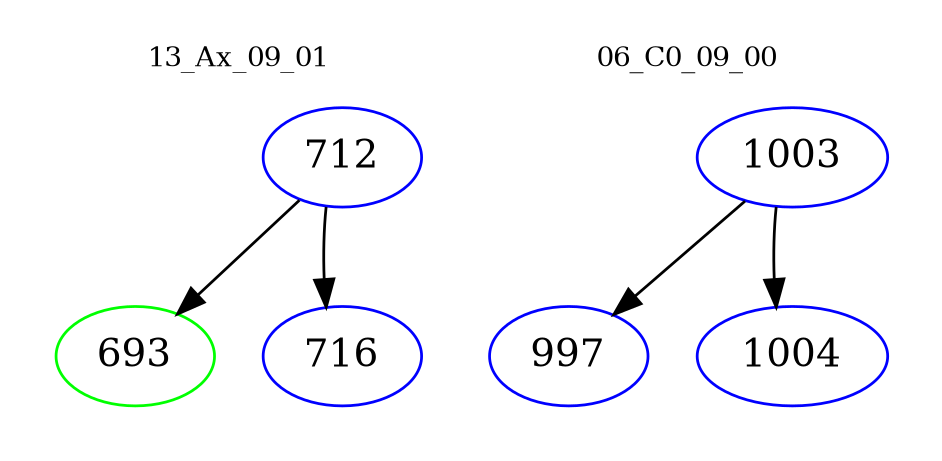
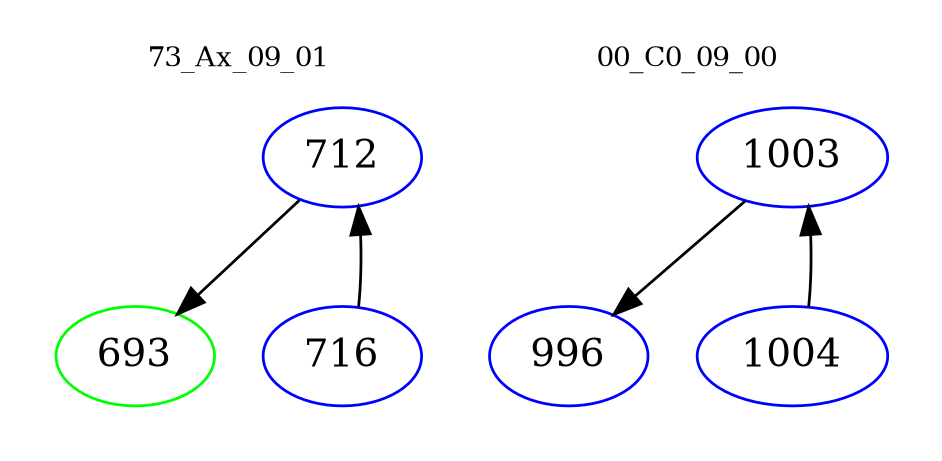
cluster "13_Ax_09_01": label "13_Ax_09_01" -> "73_Ax_09_01"
cluster "06_C0_09_00": label "06_C0_09_00" -> "00_C0_09_00"
edge "712" -> "716": reversed
edge "1003" -> "1004": reversed
node "997": label "997" -> "996"
